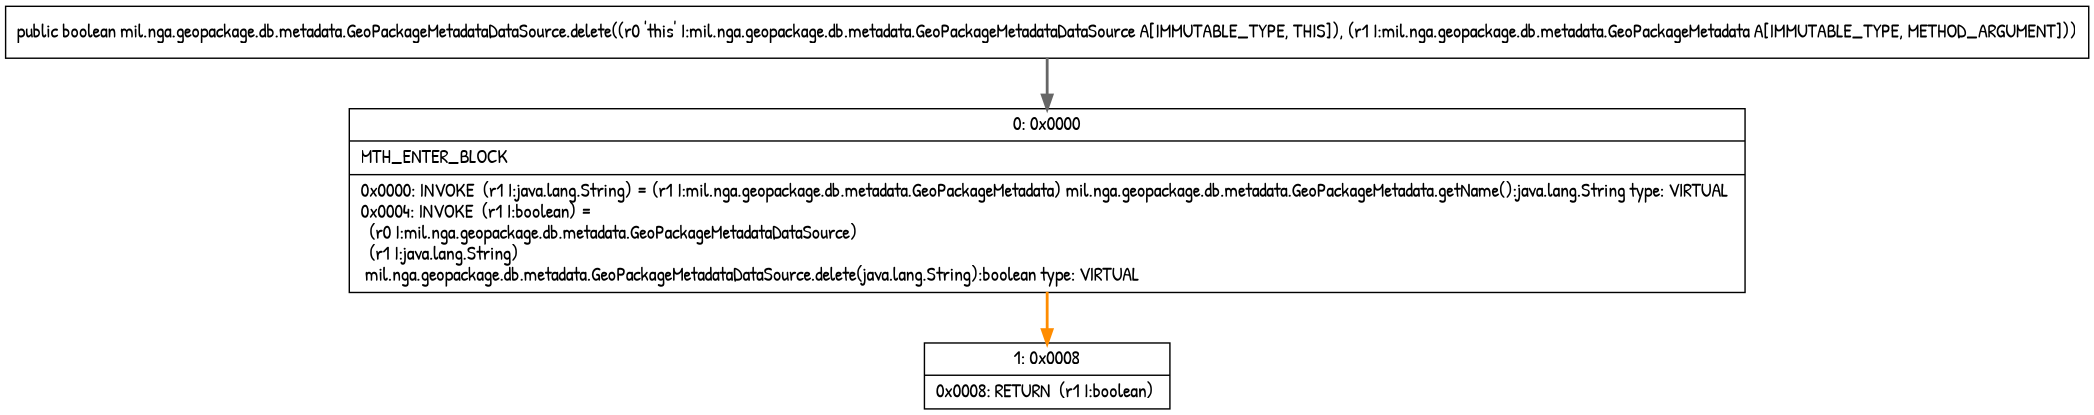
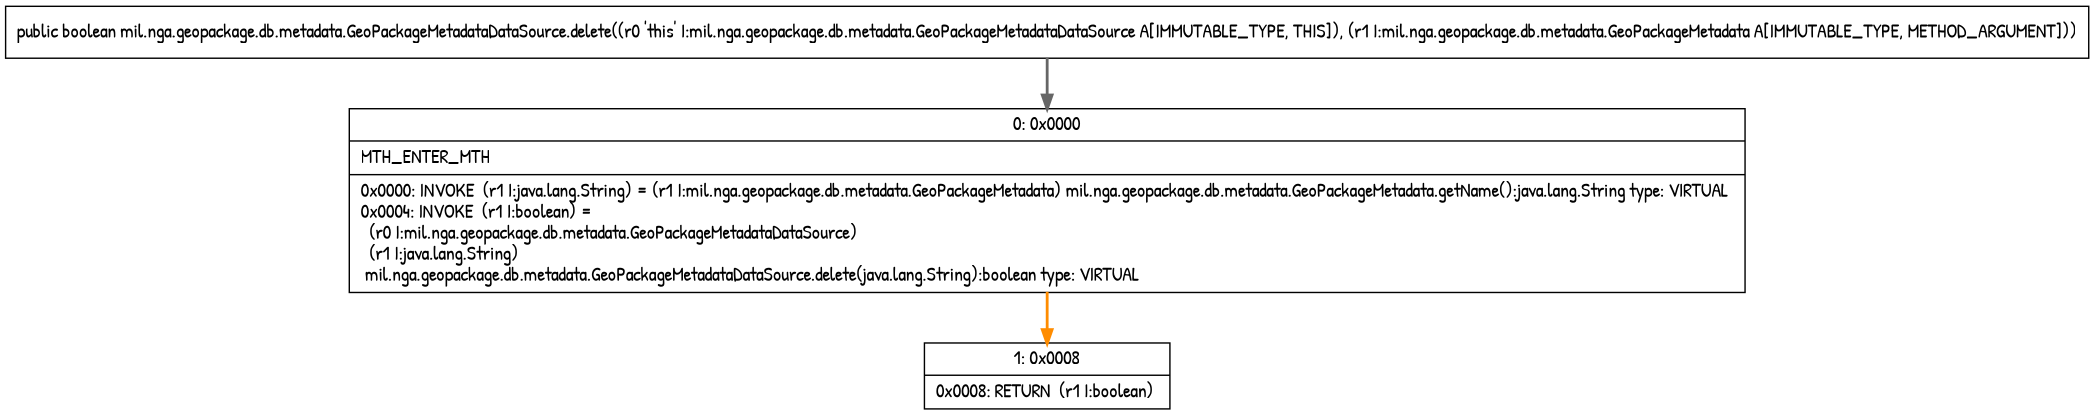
node "0: 0x0000": text "MTH_ENTER_BLOCK" -> "MTH_ENTER_MTH"
